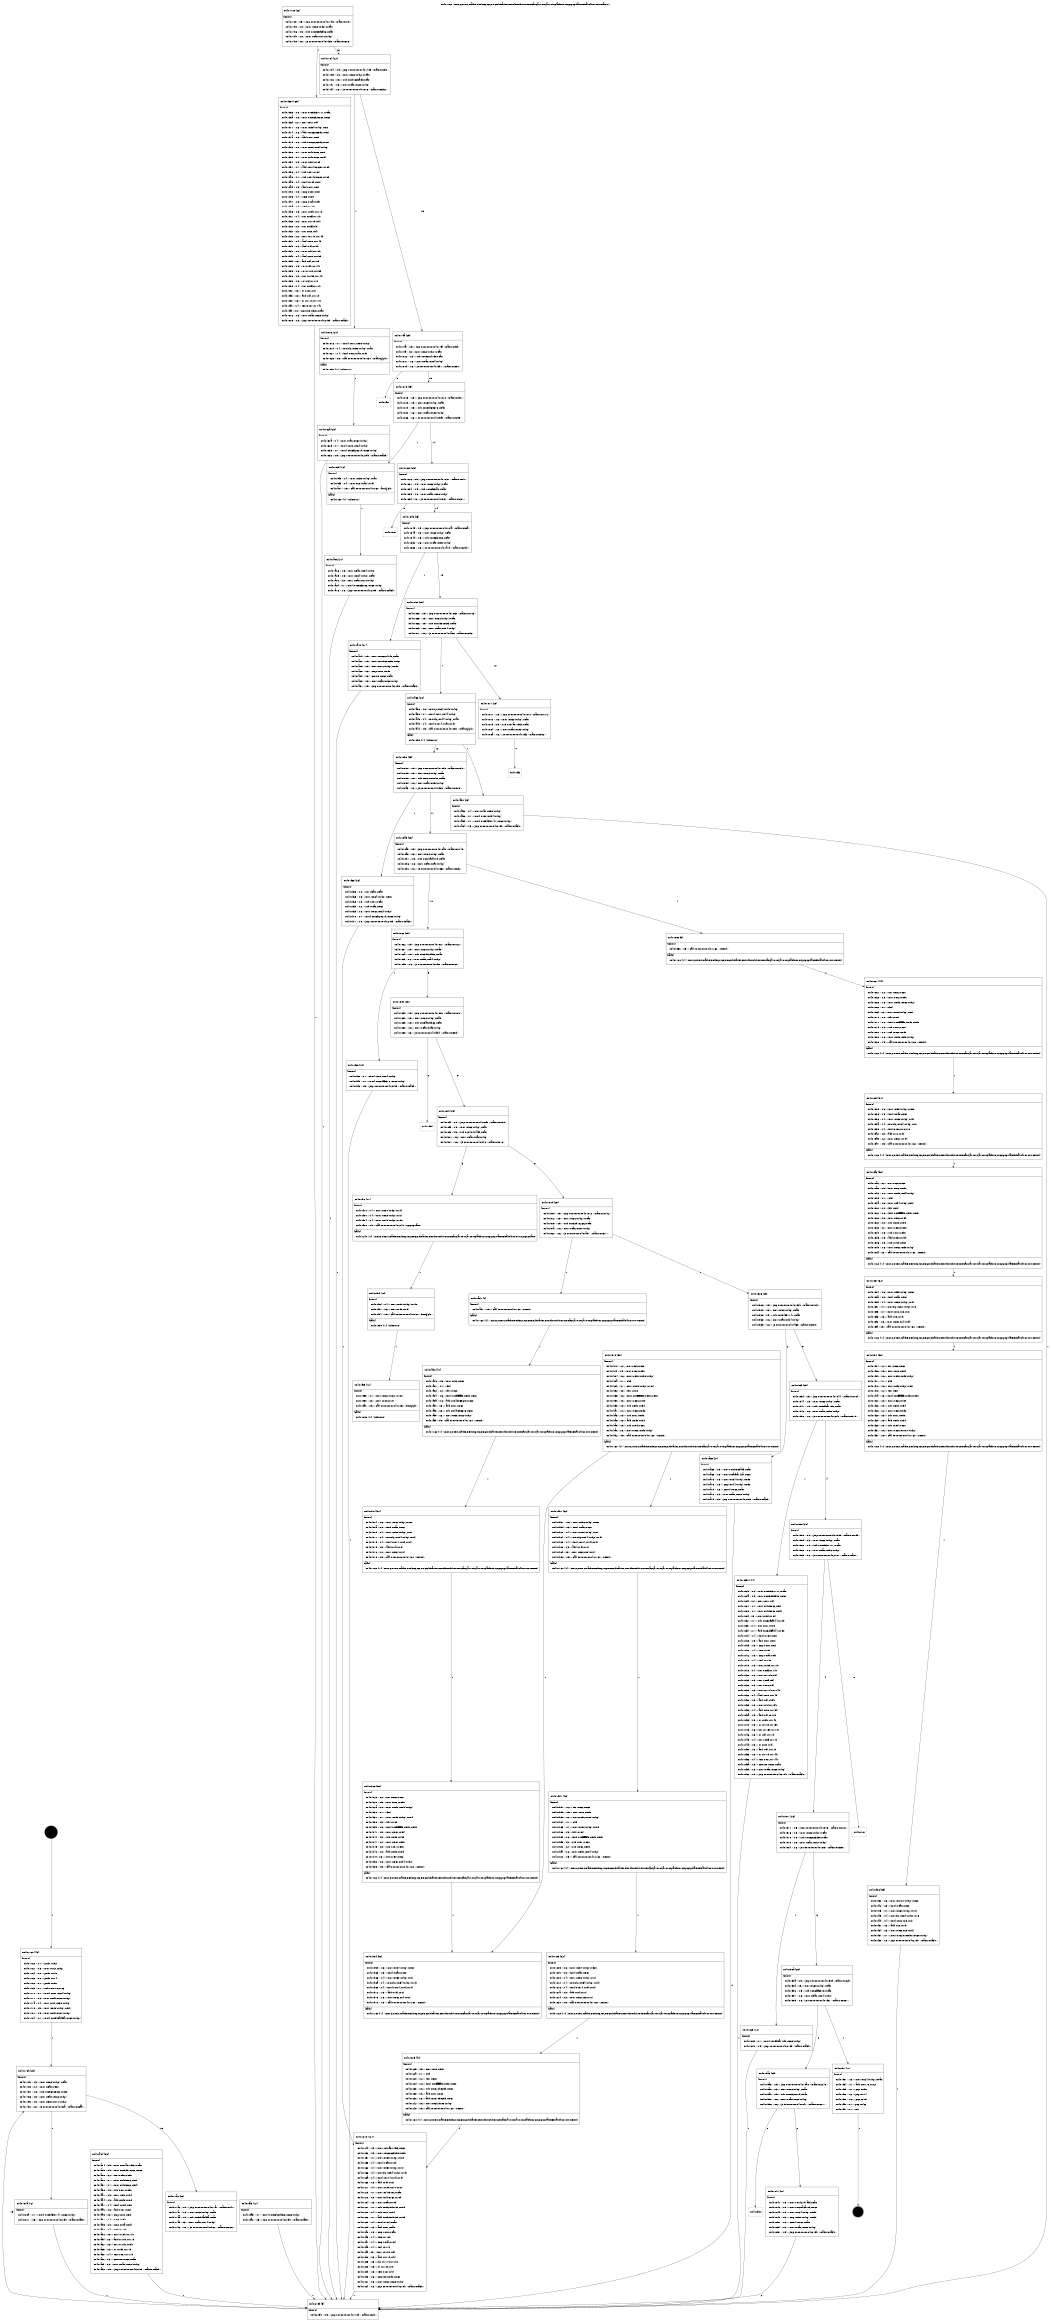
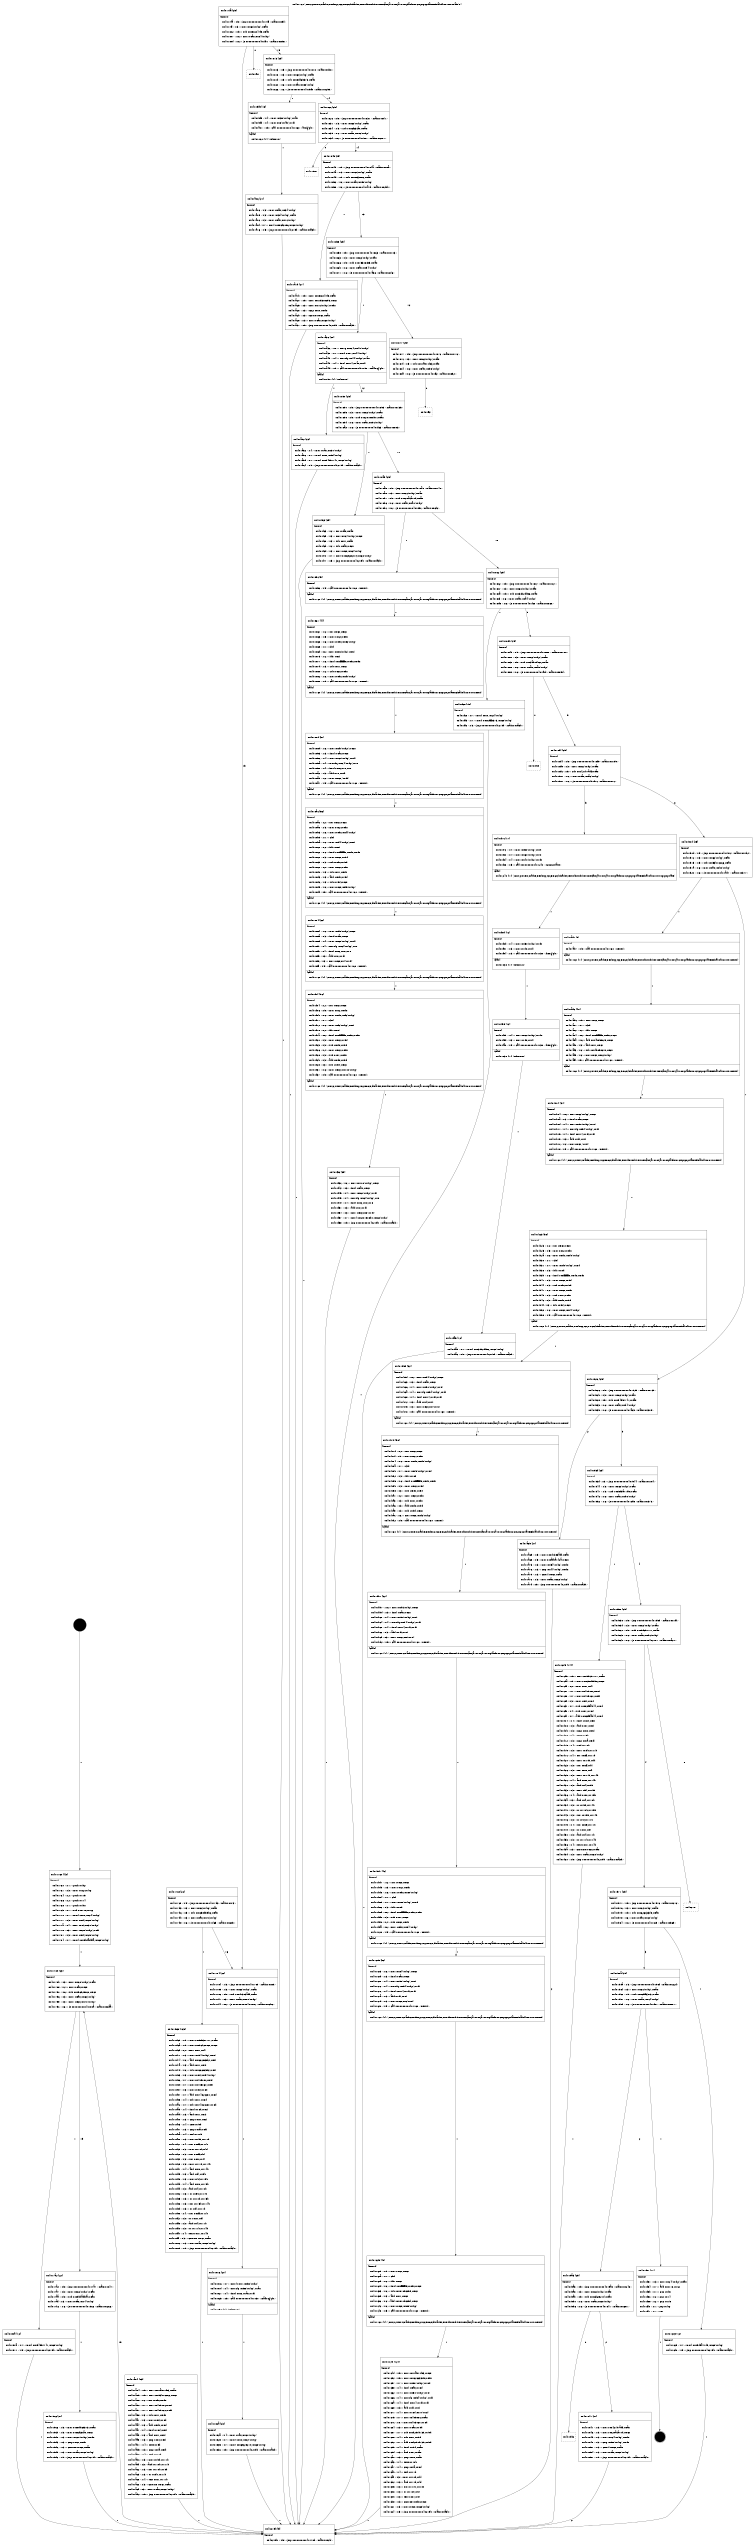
edge "0x4017e4 [22]" -> "0x4017fa [25]": reversed
edge "0x401f99 [12]" -> "0x401fa5 [12]": added, label "1"
edge "0x401f63 [25]" -> "0x401c4d [124]": now "0x401f63 [25]" -> "0x40219b [5]"
edge "0x401b7d [58]" -> "0x401b5d [32]": reversed
node "0x4019c6 [27]": added
